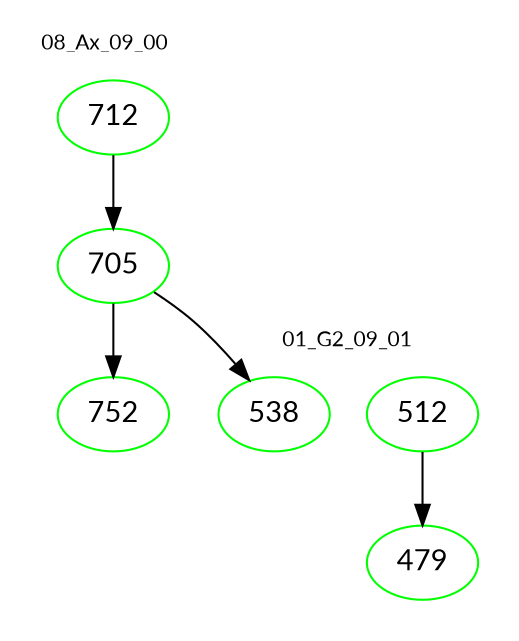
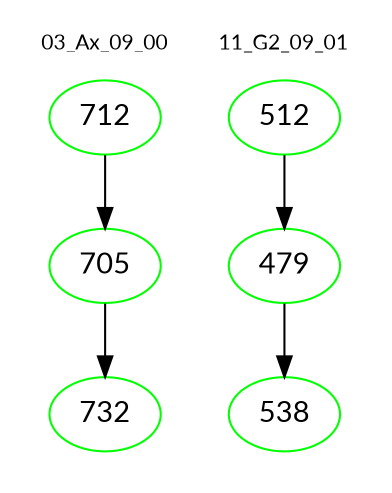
cluster "08_Ax_09_00": label "08_Ax_09_00" -> "03_Ax_09_00"
cluster "01_G2_09_01": label "01_G2_09_01" -> "11_G2_09_01"
edge "705" -> "538": now "479" -> "538"
node "752": label "752" -> "732"
